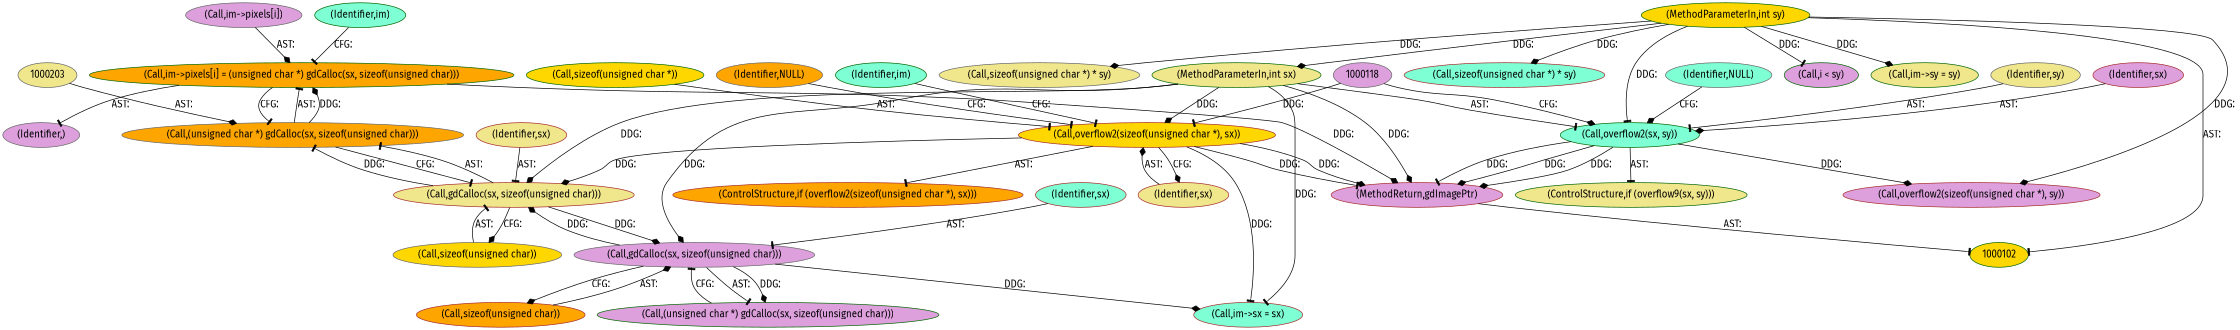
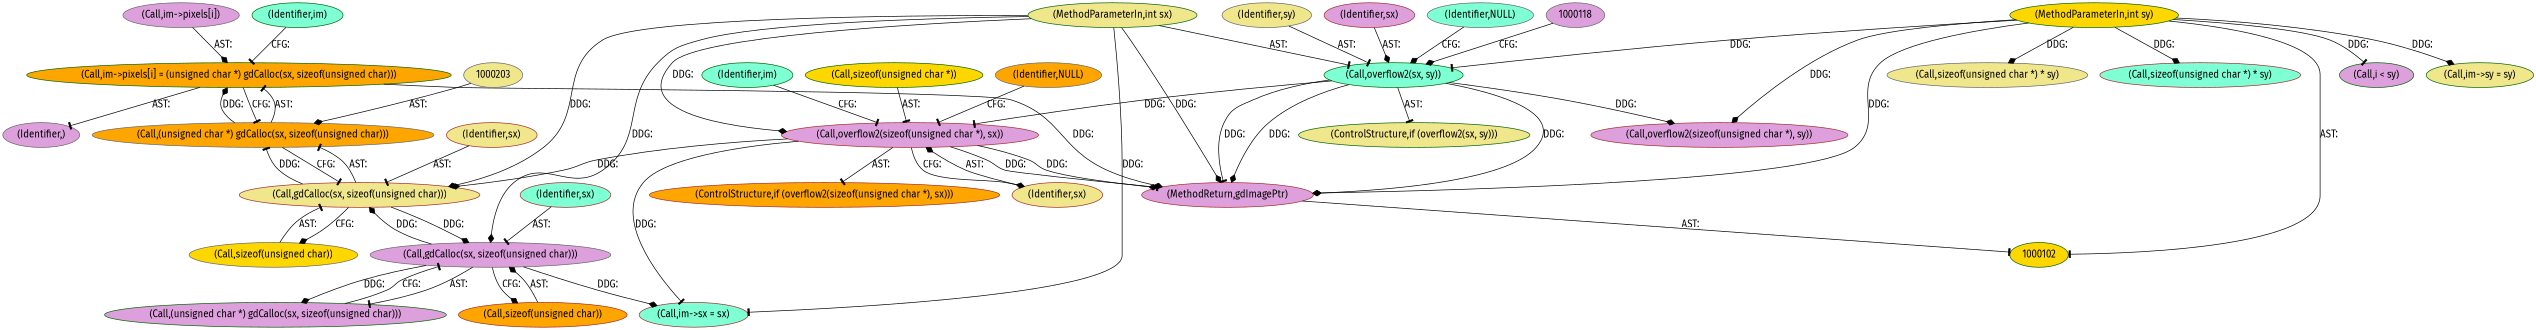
edge "(MethodParameterIn,int sy)" -> "(MethodParameterIn,int sx)": now "(MethodParameterIn,int sy)" -> "(MethodReturn,gdImagePtr)"
edge "1000118" -> "(Call,overflow2(sizeof(unsigned char *), sx))": now "(Call,overflow2(sx, sy))" -> "(Call,overflow2(sizeof(unsigned char *), sx))"
node "(Call,overflow2(sizeof(unsigned char *), sx))": fillcolor gold -> plum
node "(ControlStructure,if (overflow9(sx, sy)))": label "(ControlStructure,if (overflow9(sx, sy)))" -> "(ControlStructure,if (overflow2(sx, sy)))"
